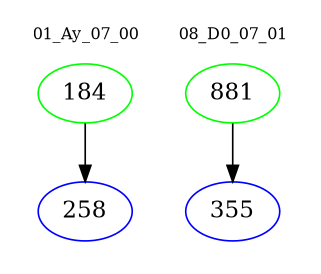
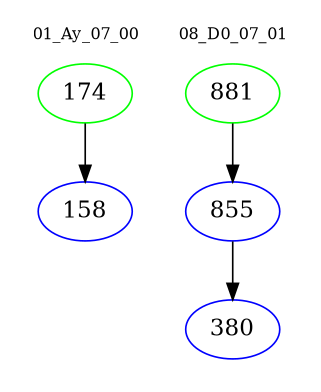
node "184": label "184" -> "174"
node "258": label "258" -> "158"
node "355": label "355" -> "855"
node "380": added
